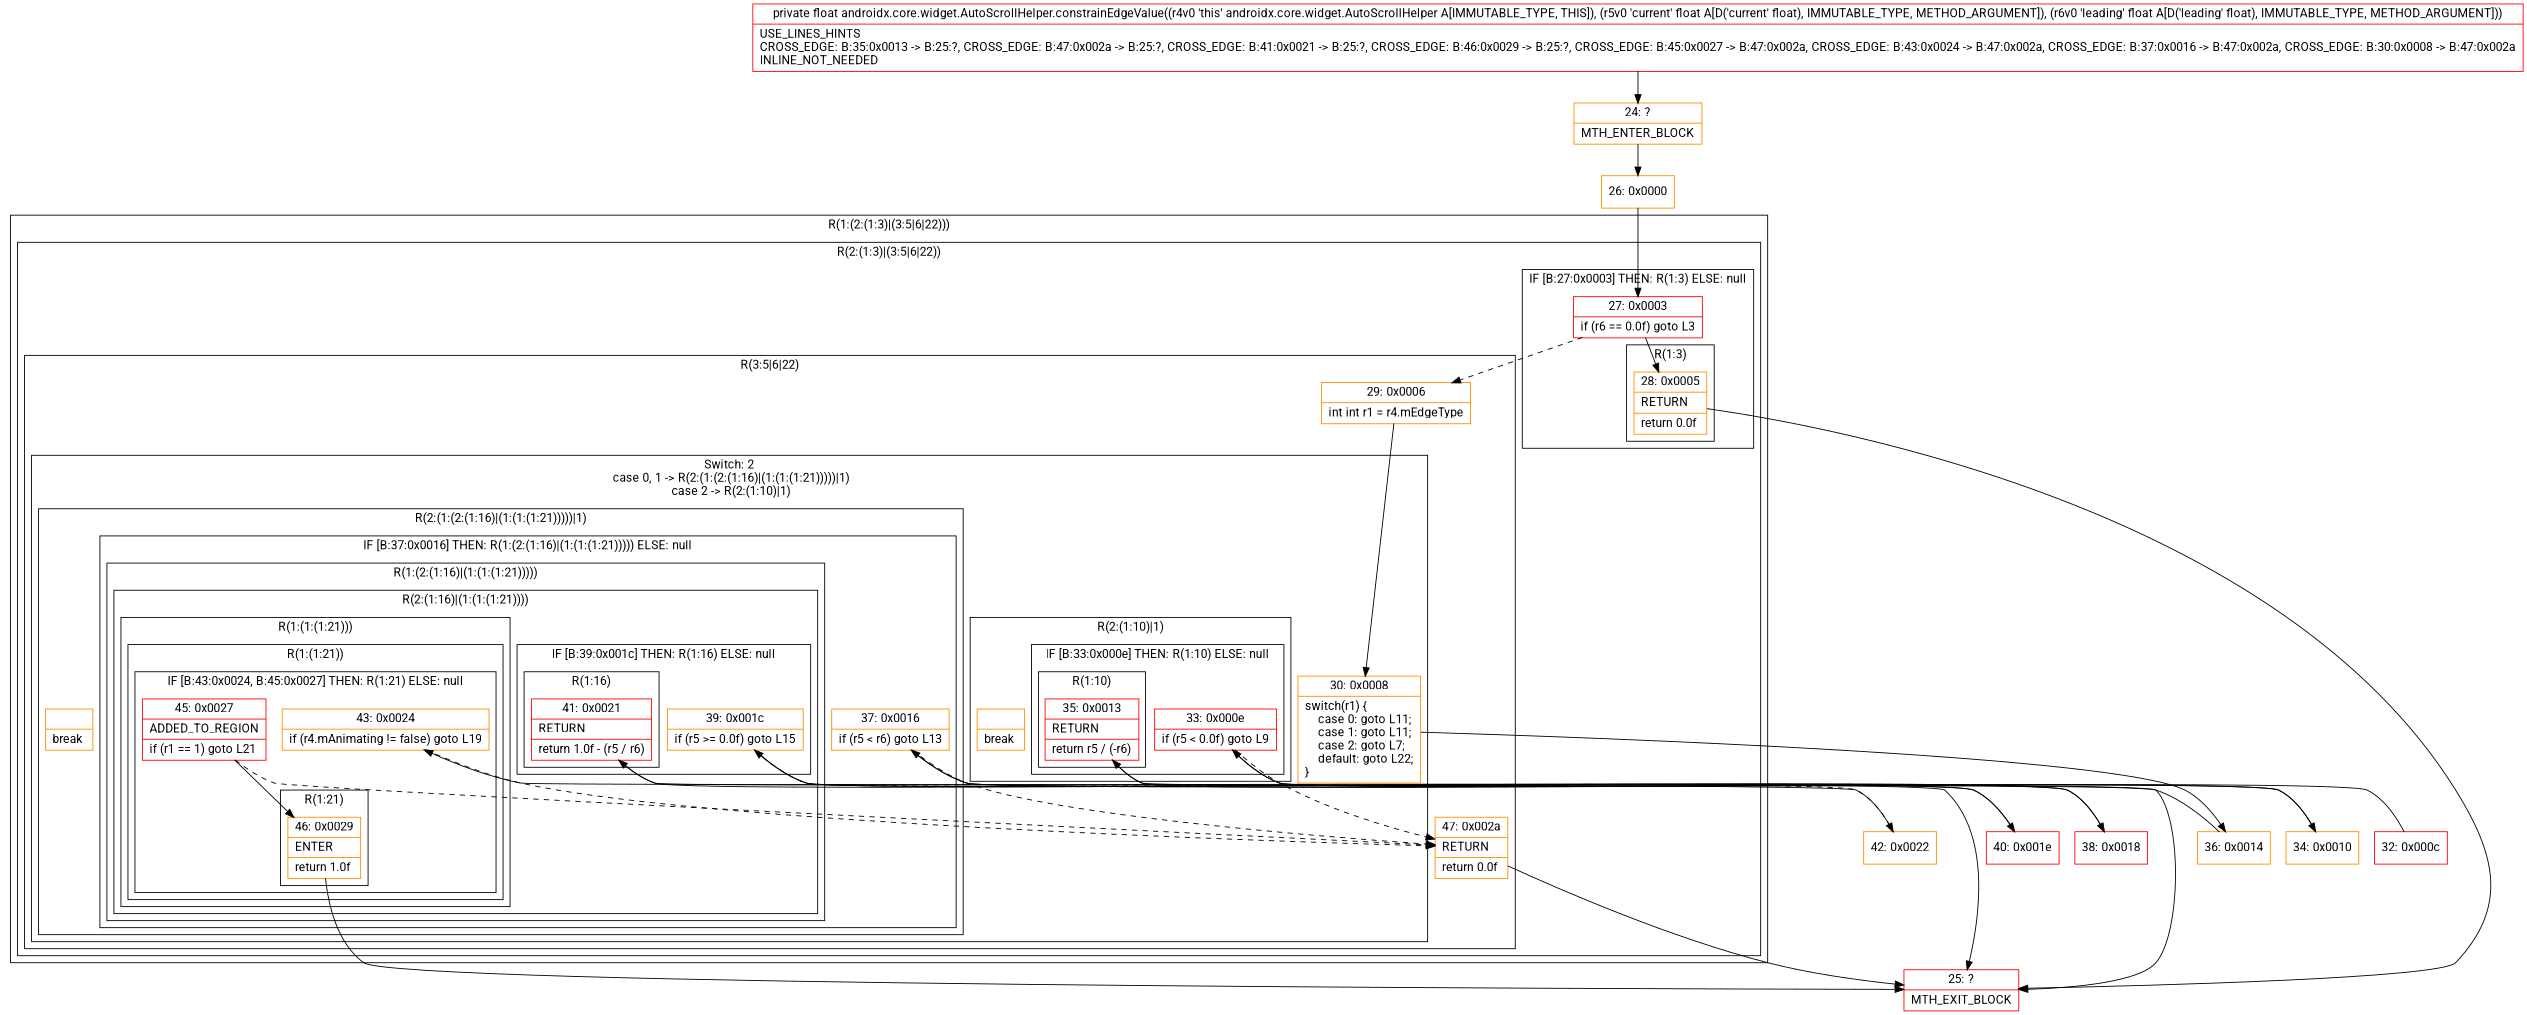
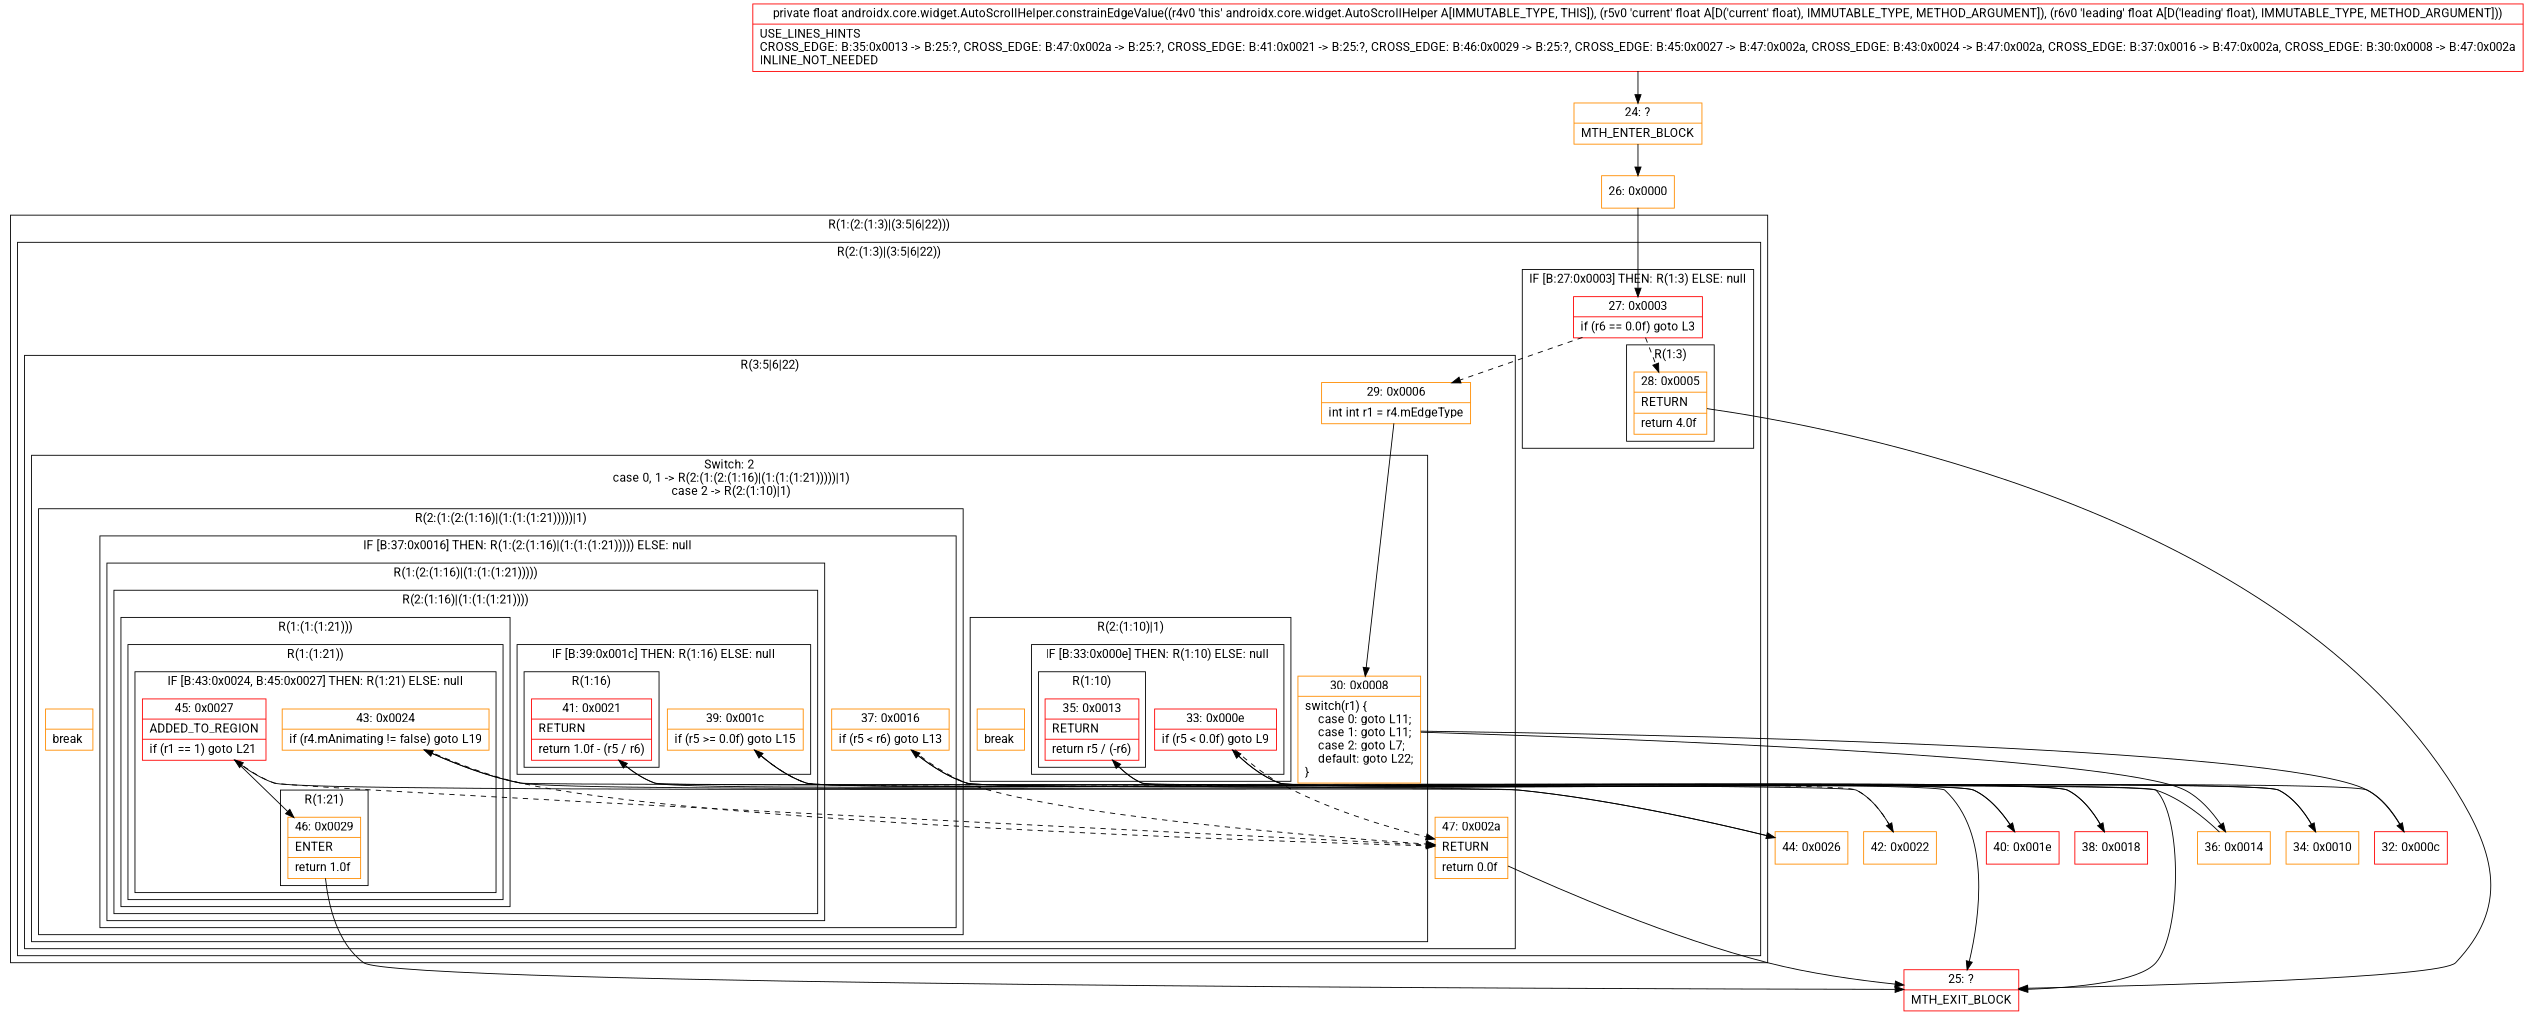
edge "27: 0x0003" -> "28: 0x0005": style solid -> dashed
node "28: 0x0005": text "return 0.0f" -> "return 4.0f"
edge "30: 0x0008" -> "32: 0x000c": added
node "44: 0x0026": added
